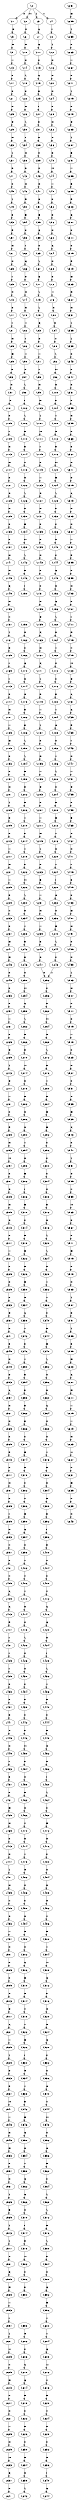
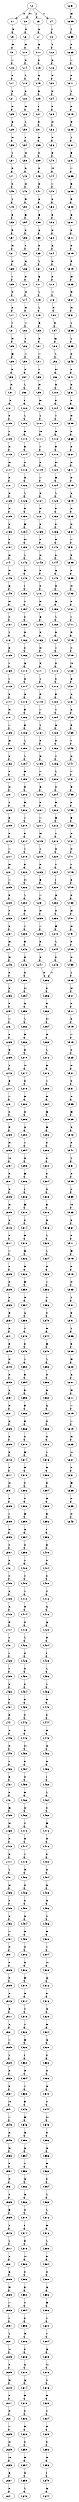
edge "S84" -> "S88": label "Y" -> "H"
node "S154": added
node "S594": added
